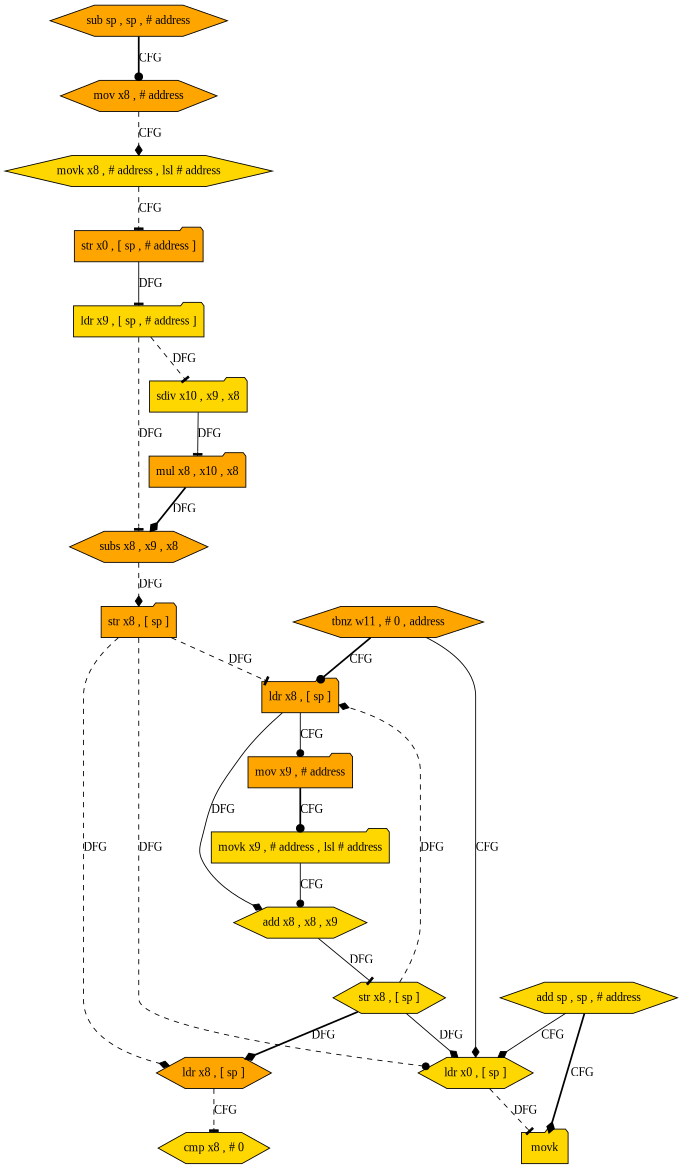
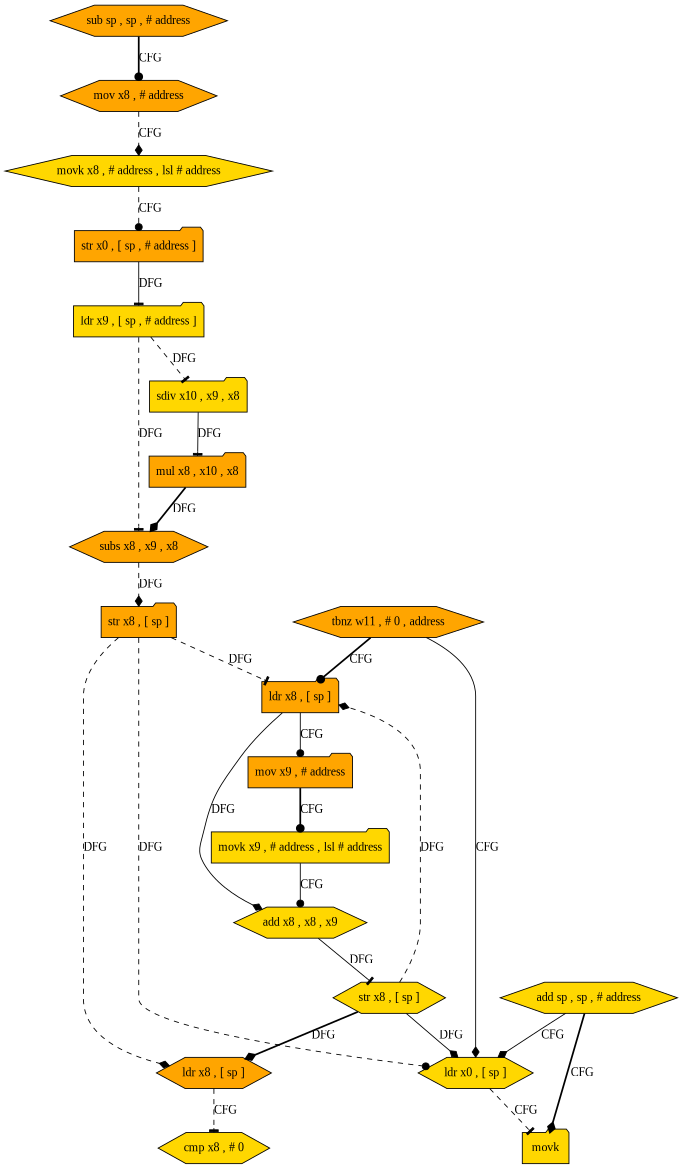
edge "movk x8 , # address , lsl # address" -> "str x0 , [ sp , # address ]": arrowhead tee -> dot
edge "ldr x0 , [ sp ]" -> "movk": label "DFG" -> "CFG"
